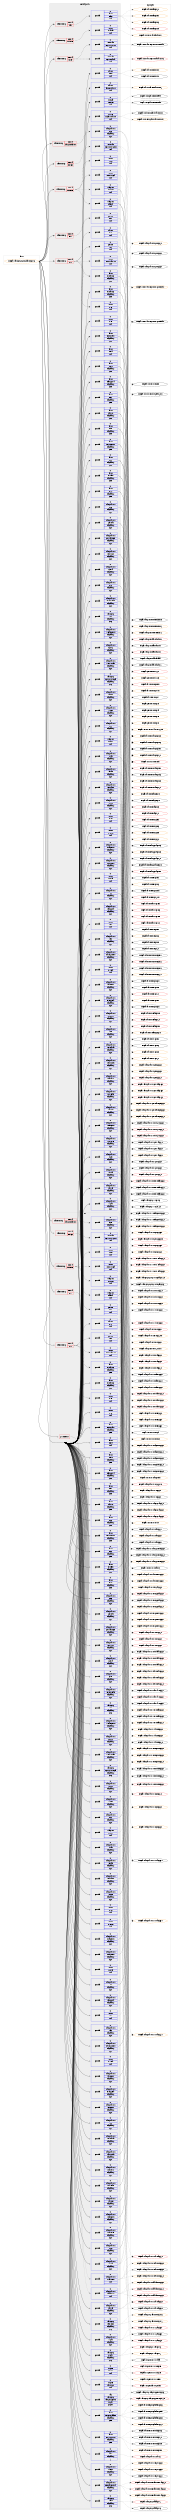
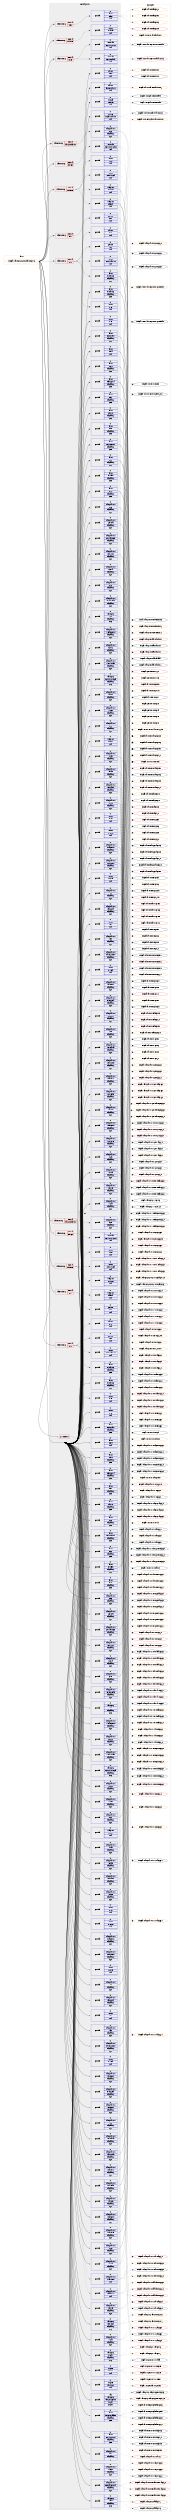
node "portage://media-libs/fontconfig-2.13.1-r2": label "portage://media-libs/fontconfig-2.13.1-r2" -> "positive://media-libs/fontconfig-2.13.1-r2"
node "portage://kde-frameworks/kxmlgui-5.64.0": added
node "portage://kde-frameworks/smaller-5.64.0": label "portage://kde-frameworks/smaller-5.64.0" -> "portage://kde-frameworks/kemoticons-5.64.0"
